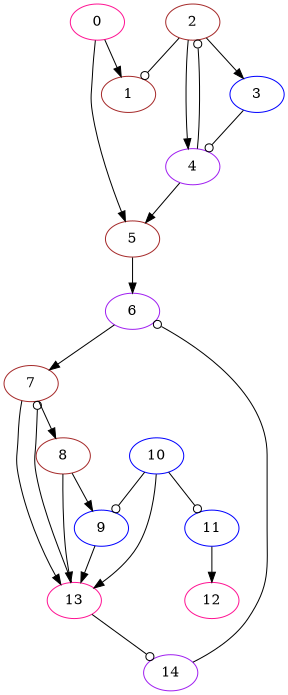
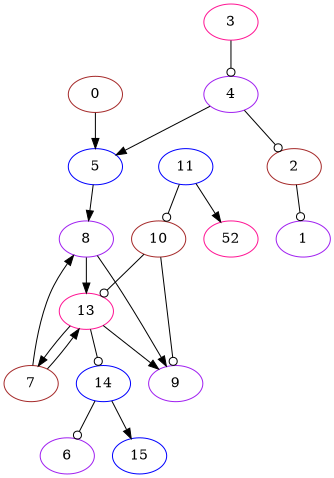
node "0": color deeppink -> brown
edge "0" -> "1": removed
edge "2" -> "3": removed
edge "2" -> "4": removed
node "1": color brown -> purple
node "3": color blue -> deeppink
node "5": color brown -> blue
edge "5" -> "6": now "5" -> "8"
edge "6" -> "7": removed
node "8": color brown -> purple
node "15": added
node "10": color blue -> brown
edge "10" -> "11": reversed
edge "13" -> "7": arrowhead odot -> normal
node "9": color blue -> purple
edge "10" -> "13": arrowhead normal -> odot
edge "9" -> "13": reversed
node "12": label "12" -> "52"
node "14": color purple -> blue
